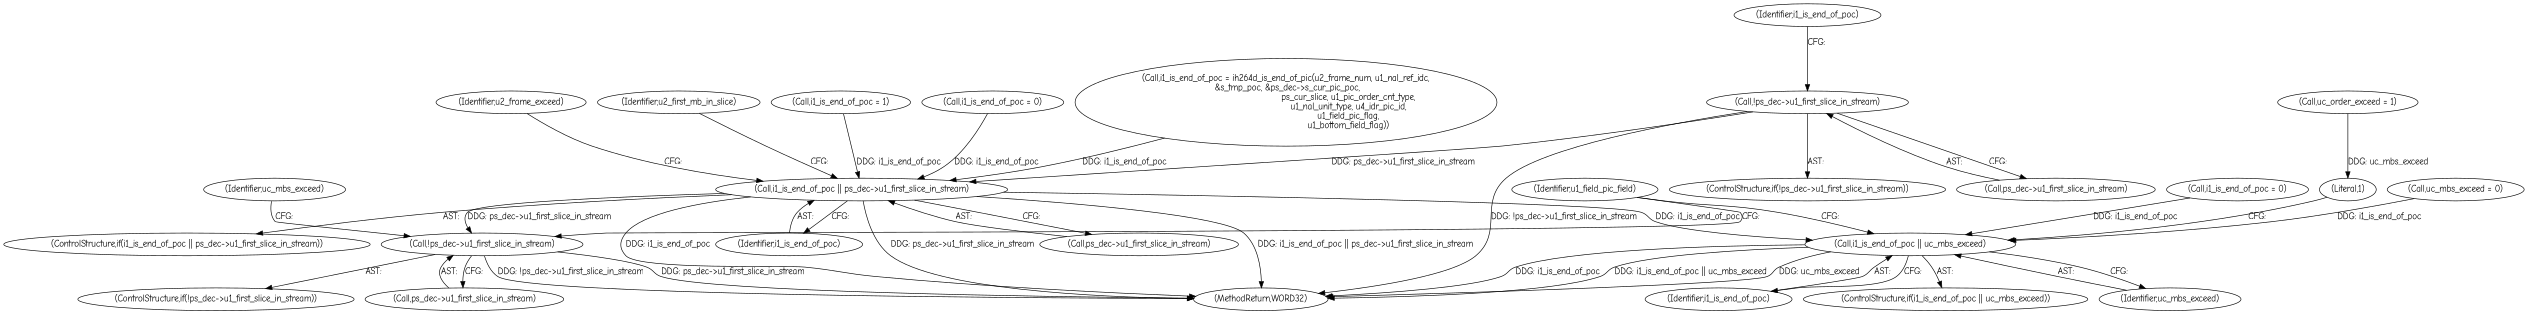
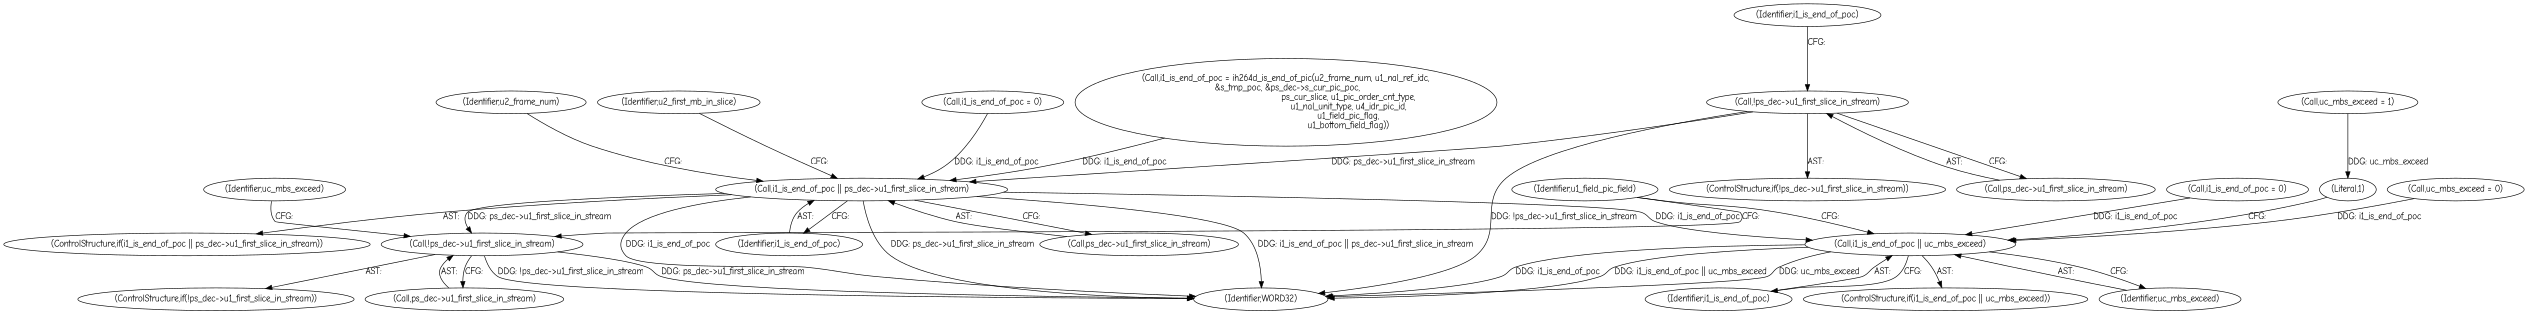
node "(Identifier,u2_frame_exceed)": label "(Identifier,u2_frame_exceed)" -> "(Identifier,u2_frame_num)"
node "(Call,i1_is_end_of_poc = 1)": removed
node "(Call,uc_order_exceed = 1)": label "(Call,uc_order_exceed = 1)" -> "(Call,uc_mbs_exceed = 1)"
node "(MethodReturn,WORD32)": label "(MethodReturn,WORD32)" -> "(Identifier,WORD32)"
